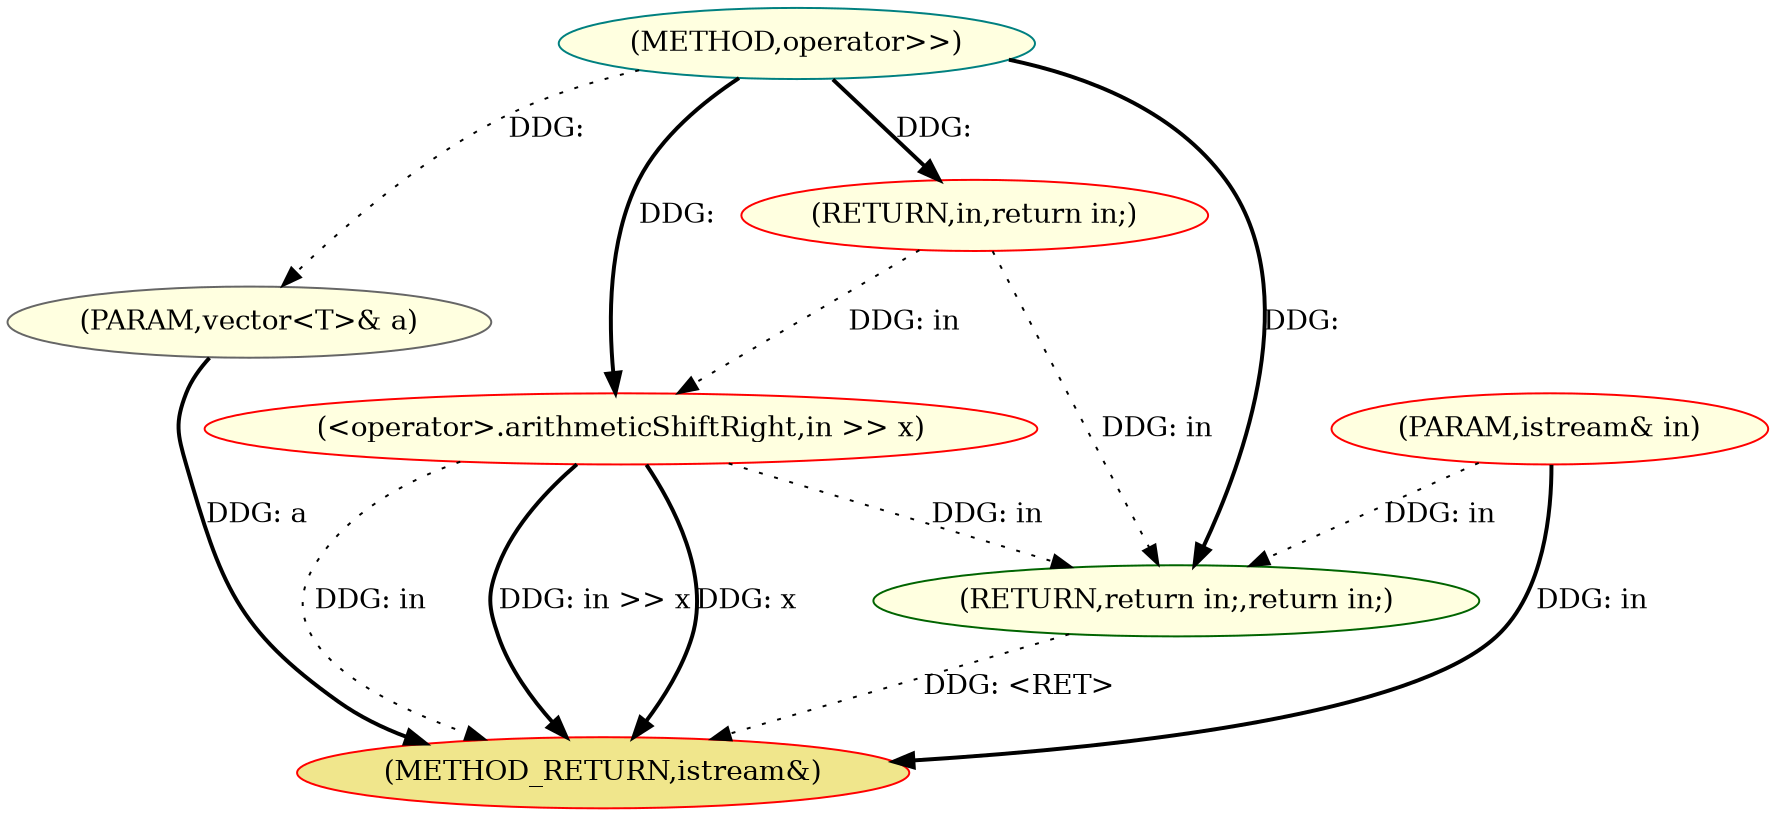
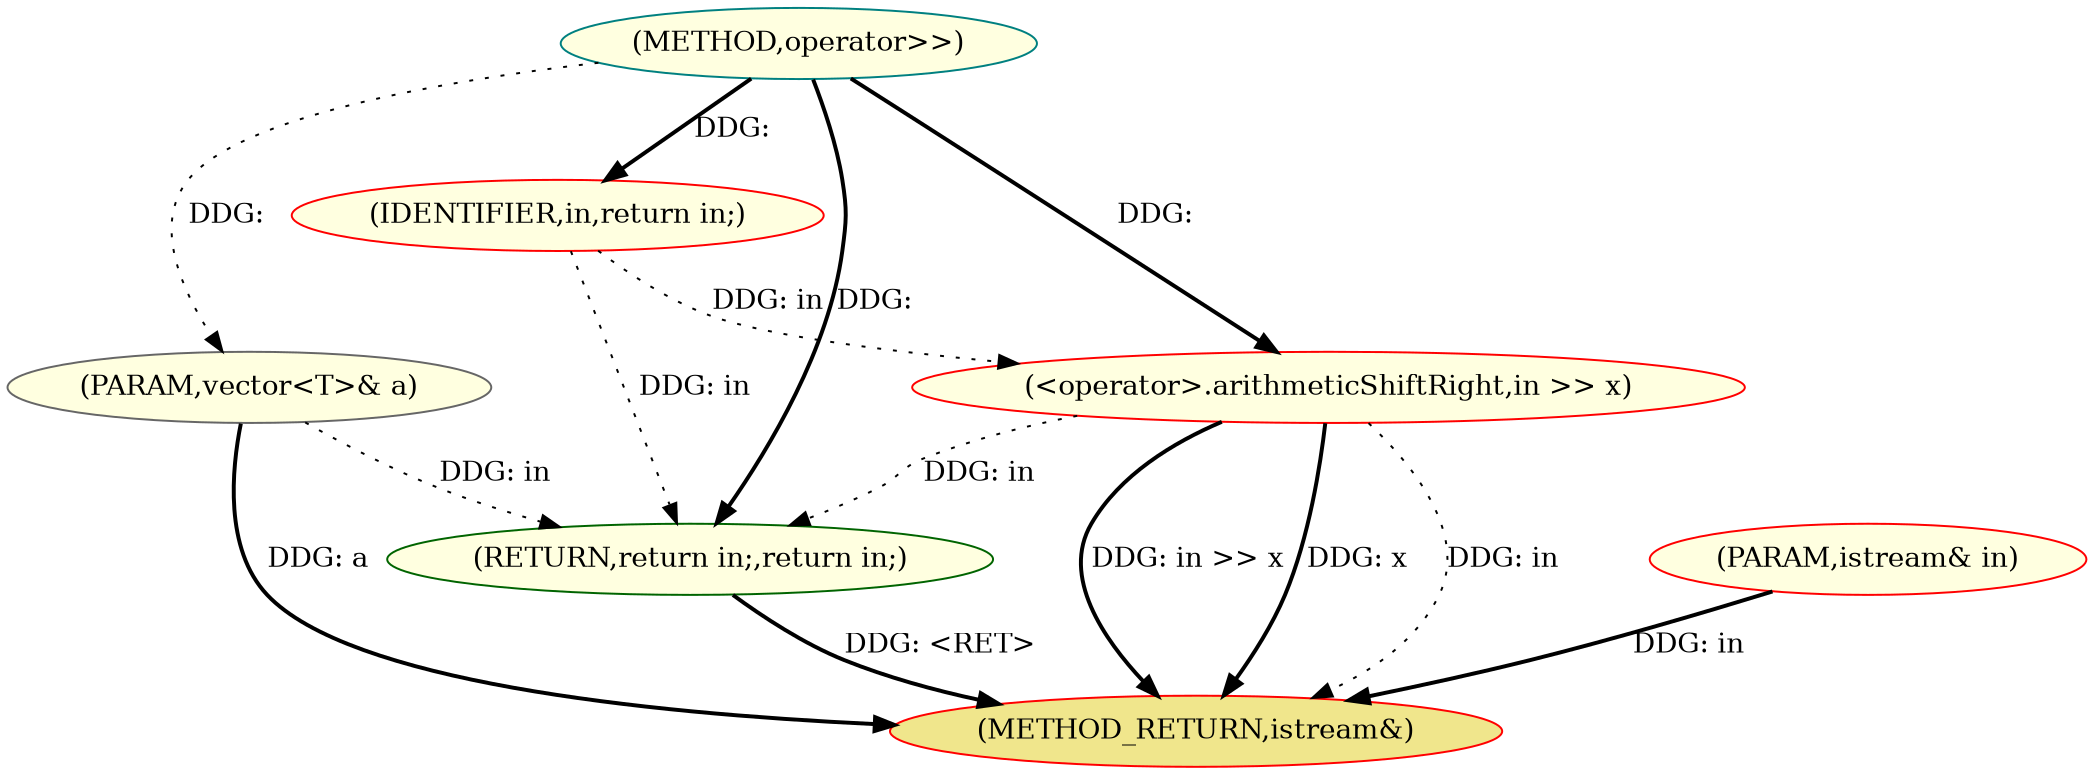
node "(RETURN,in,return in;)": label "(RETURN,in,return in;)" -> "(IDENTIFIER,in,return in;)"
edge "(PARAM,istream& in)" -> "(RETURN,return in;,return in;)": now "(PARAM,vector<T>& a)" -> "(RETURN,return in;,return in;)"
edge "(RETURN,return in;,return in;)" -> "(METHOD_RETURN,istream&)": style dotted -> bold
